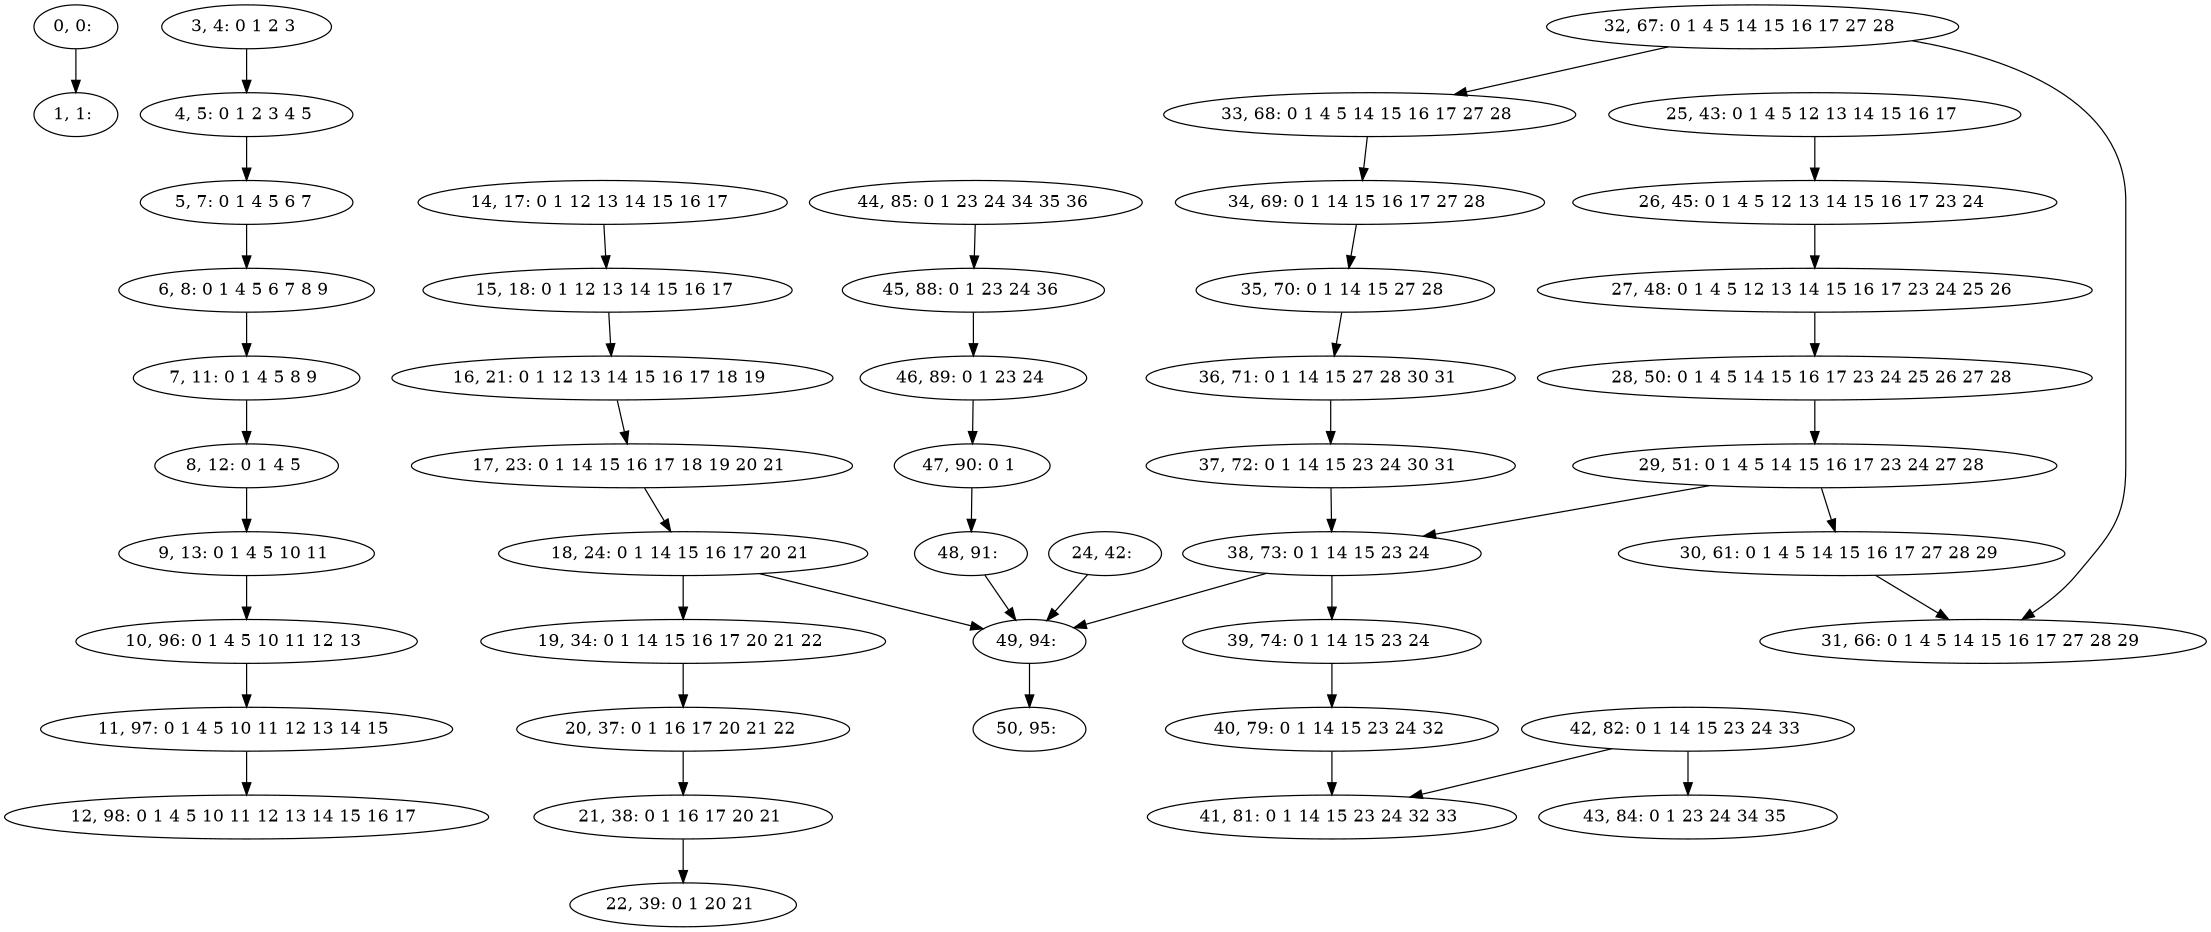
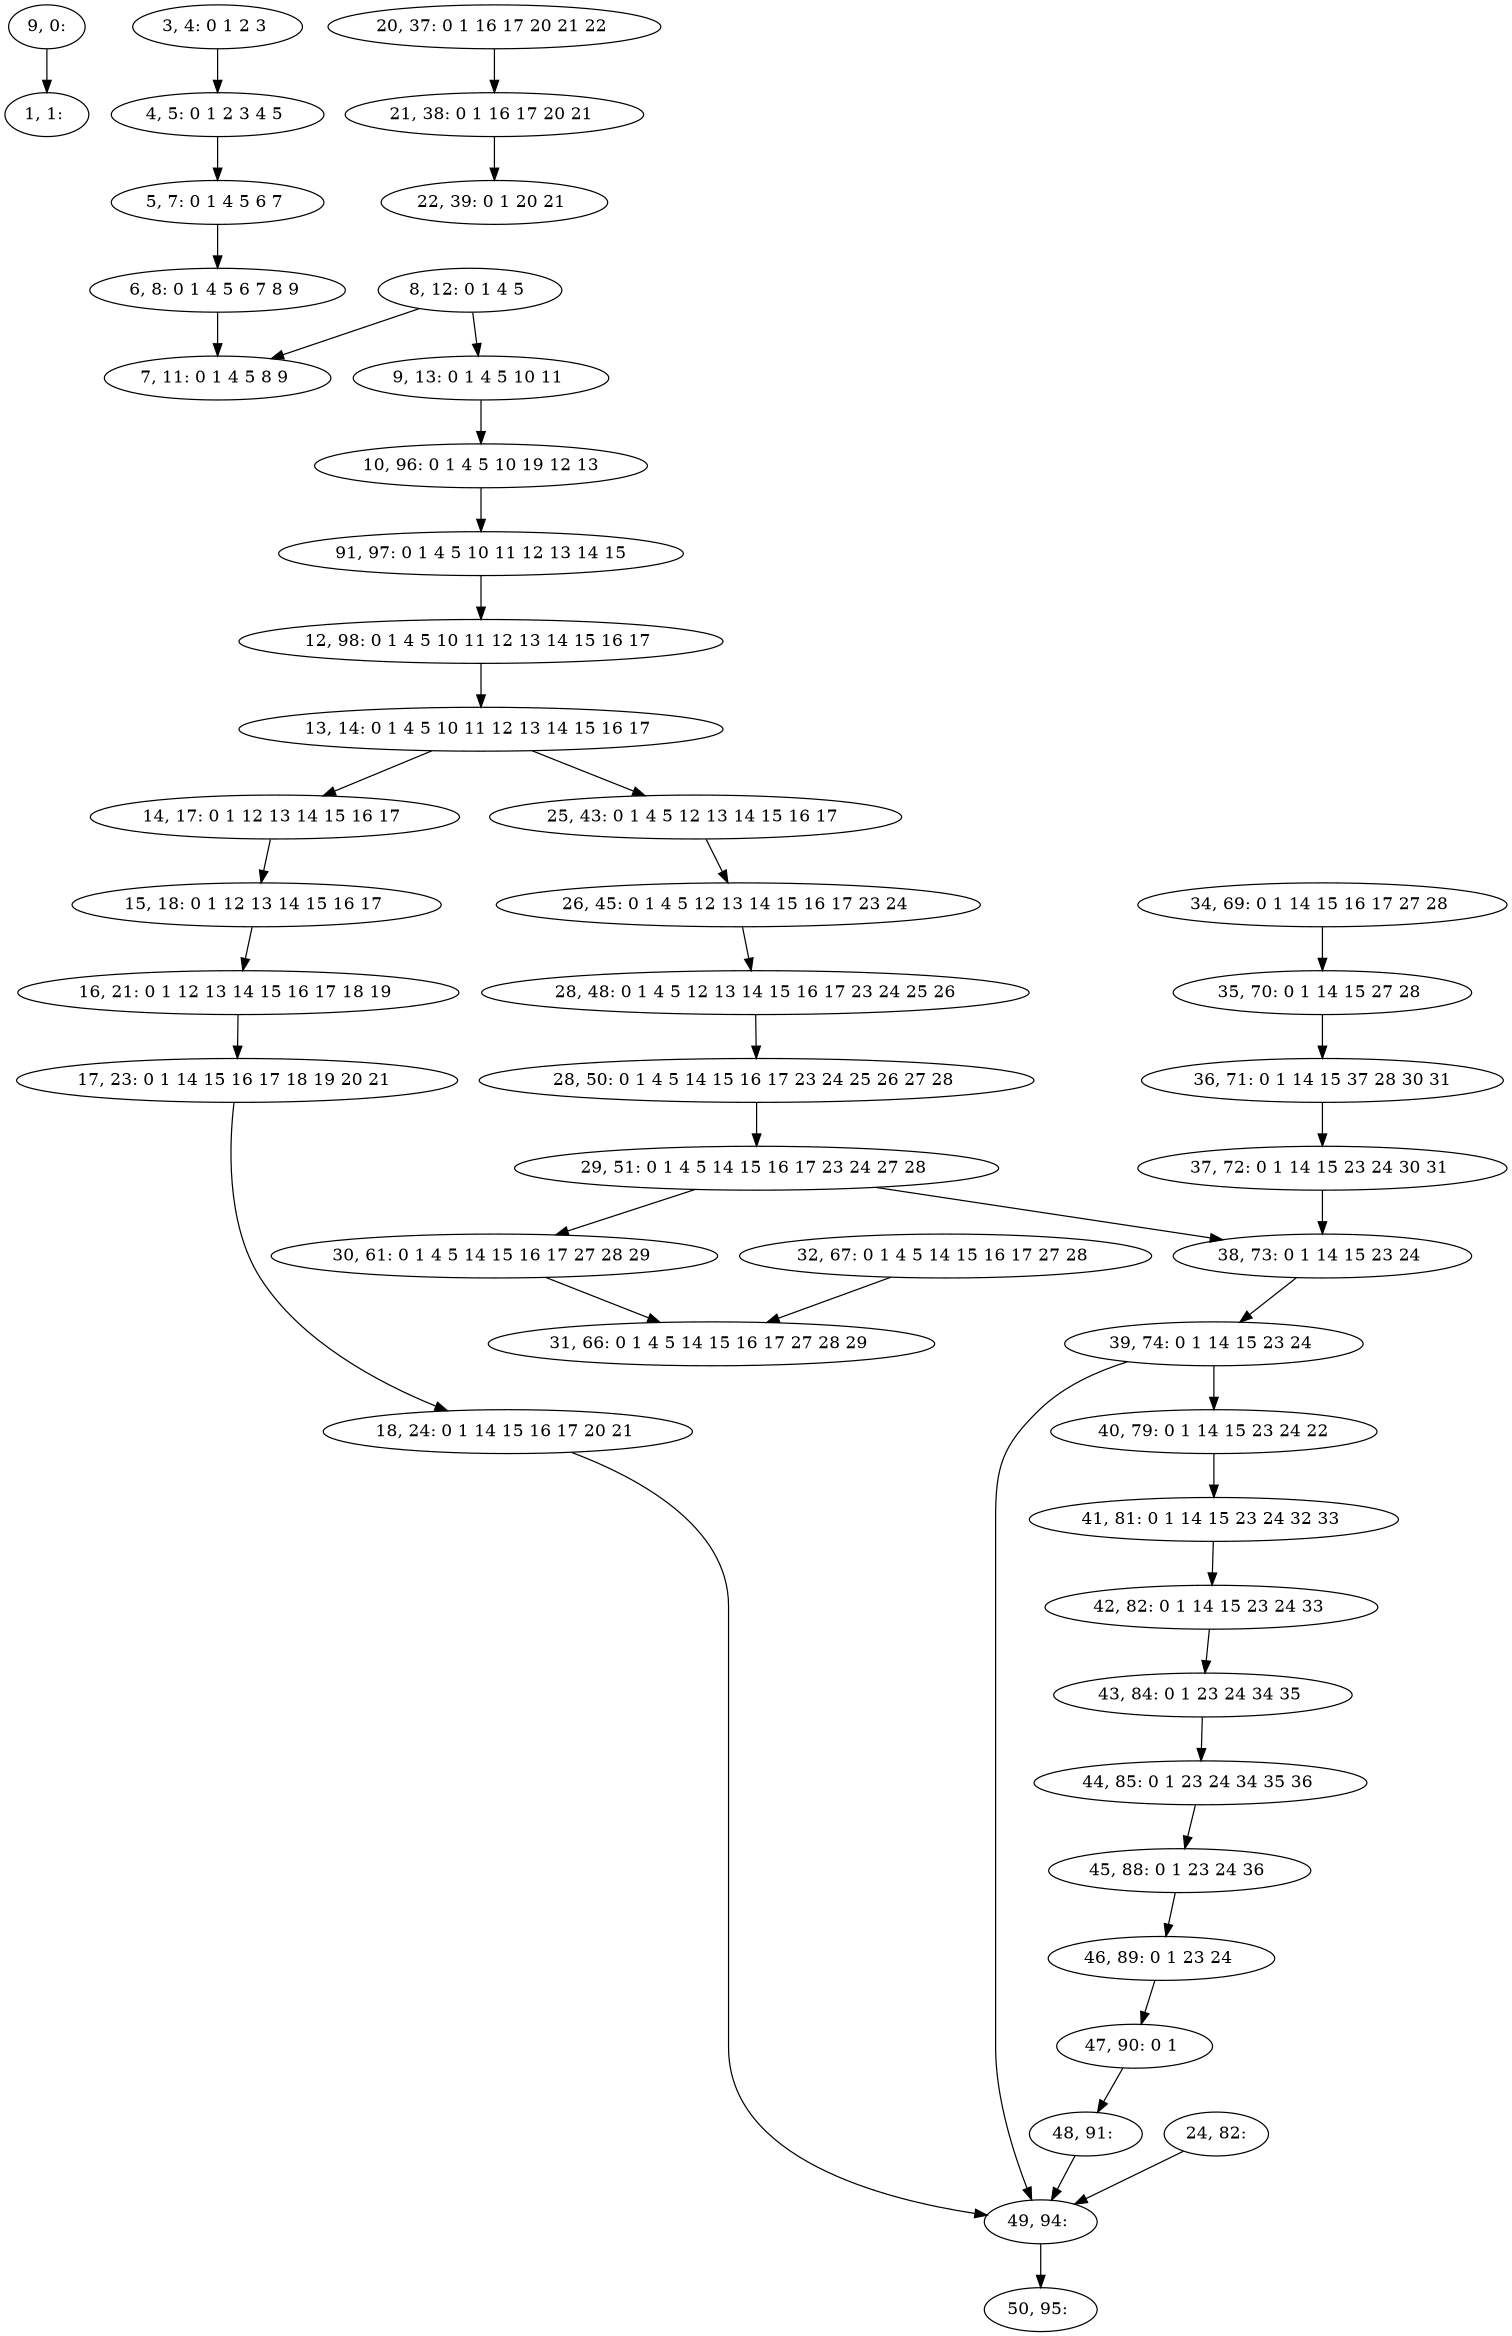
node "0, 0:": label "0, 0:" -> "9, 0:"
node "33, 68: 0 1 4 5 14 15 16 17 27 28": removed
node "27, 48: 0 1 4 5 12 13 14 15 16 17 23 24 25 26": label "27, 48: 0 1 4 5 12 13 14 15 16 17 23 24 25 26" -> "28, 48: 0 1 4 5 12 13 14 15 16 17 23 24 25 26"
node "36, 71: 0 1 14 15 27 28 30 31": label "36, 71: 0 1 14 15 27 28 30 31" -> "36, 71: 0 1 14 15 37 28 30 31"
edge "7, 11: 0 1 4 5 8 9" -> "8, 12: 0 1 4 5": reversed
node "24, 42:": label "24, 42:" -> "24, 82:"
edge "38, 73: 0 1 14 15 23 24" -> "49, 94:": now "39, 74: 0 1 14 15 23 24" -> "49, 94:"
node "10, 96: 0 1 4 5 10 11 12 13": label "10, 96: 0 1 4 5 10 11 12 13" -> "10, 96: 0 1 4 5 10 19 12 13"
node "19, 34: 0 1 14 15 16 17 20 21 22": removed
node "11, 97: 0 1 4 5 10 11 12 13 14 15": label "11, 97: 0 1 4 5 10 11 12 13 14 15" -> "91, 97: 0 1 4 5 10 11 12 13 14 15"
node "13, 14: 0 1 4 5 10 11 12 13 14 15 16 17": added
node "40, 79: 0 1 14 15 23 24 32": label "40, 79: 0 1 14 15 23 24 32" -> "40, 79: 0 1 14 15 23 24 22"
edge "42, 82: 0 1 14 15 23 24 33" -> "41, 81: 0 1 14 15 23 24 32 33": reversed
edge "43, 84: 0 1 23 24 34 35" -> "44, 85: 0 1 23 24 34 35 36": added
